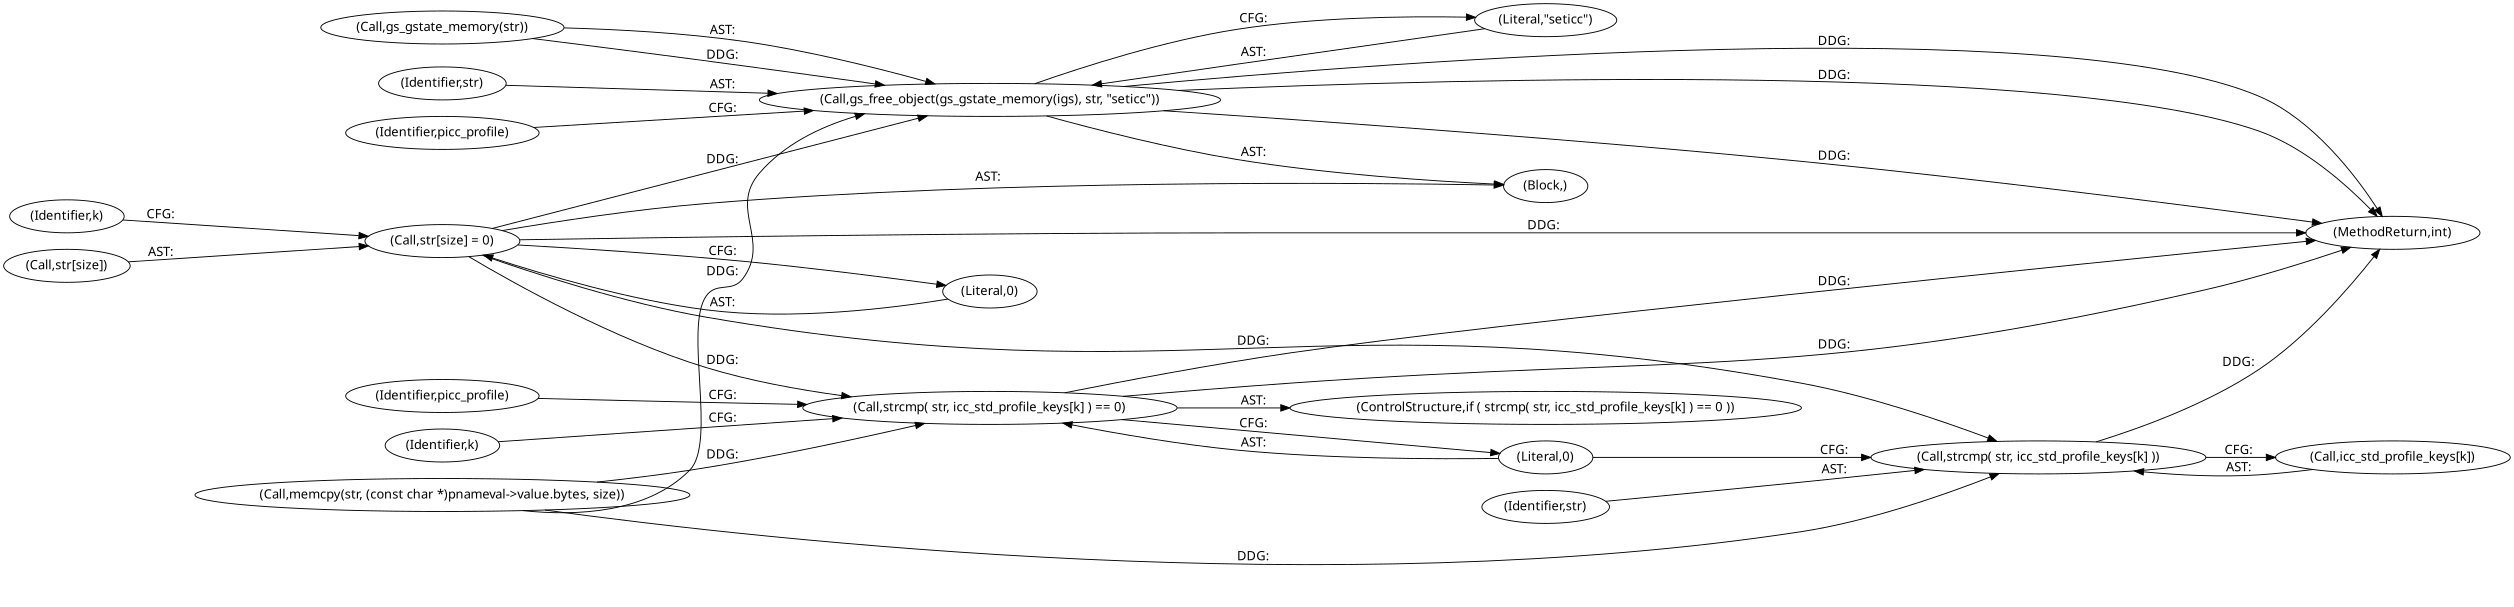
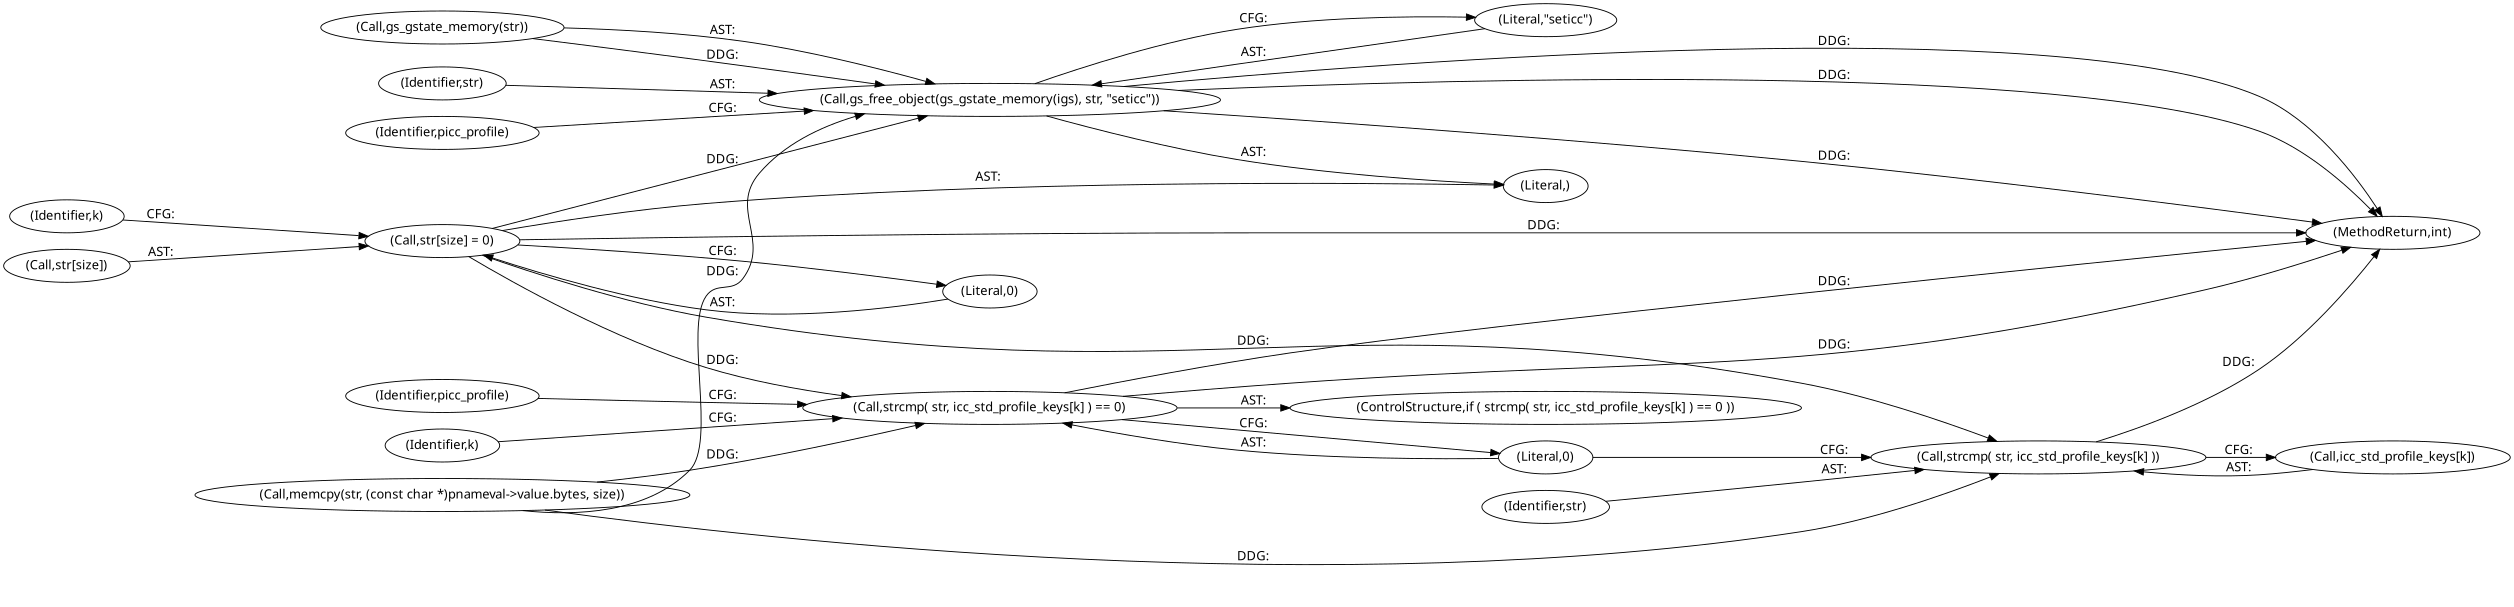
node "(Block,)": label "(Block,)" -> "(Literal,)"
